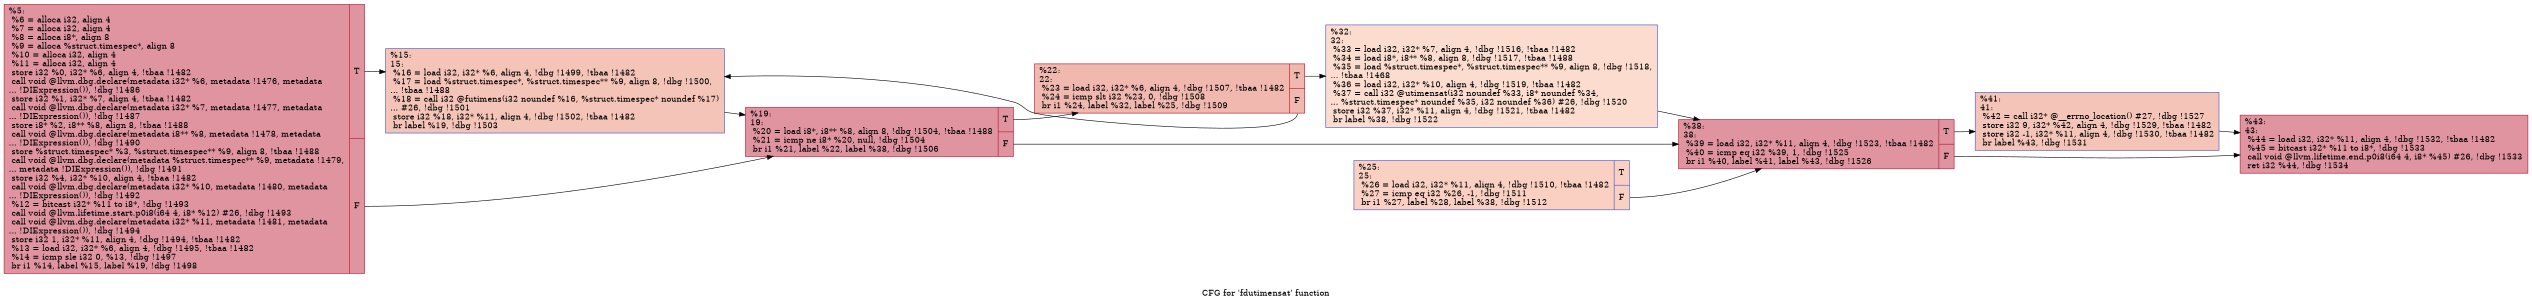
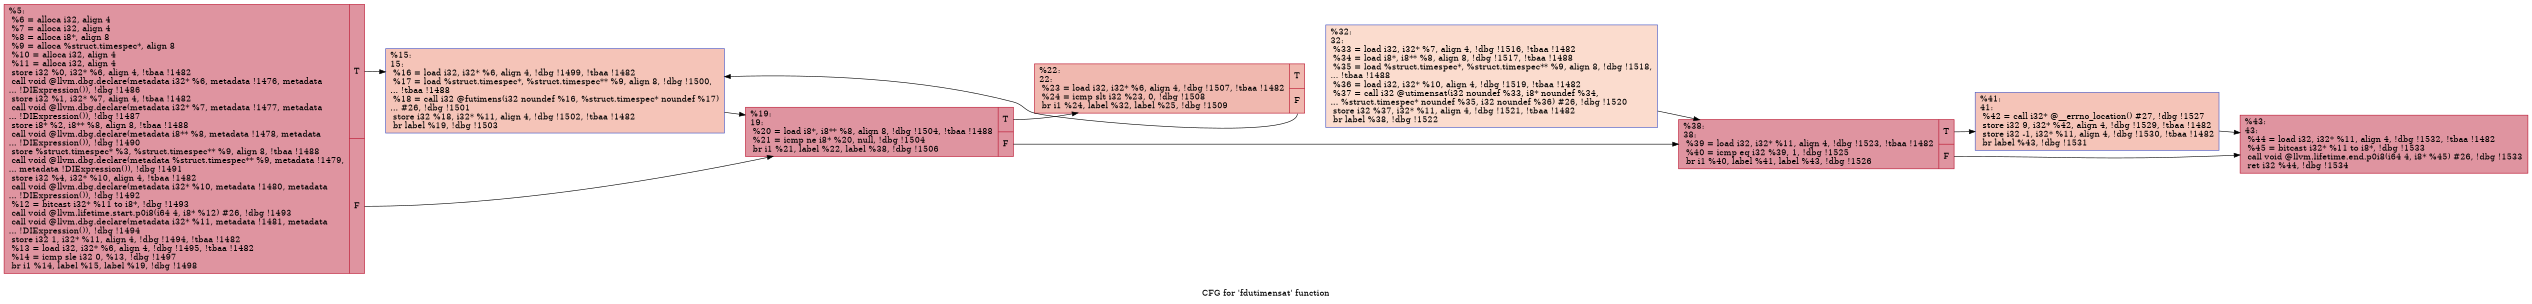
edge "%22:" -> "%32:": removed
node "%32:": text "... !tbaa !1468" -> "... !tbaa !1488"
node "%25:": removed
